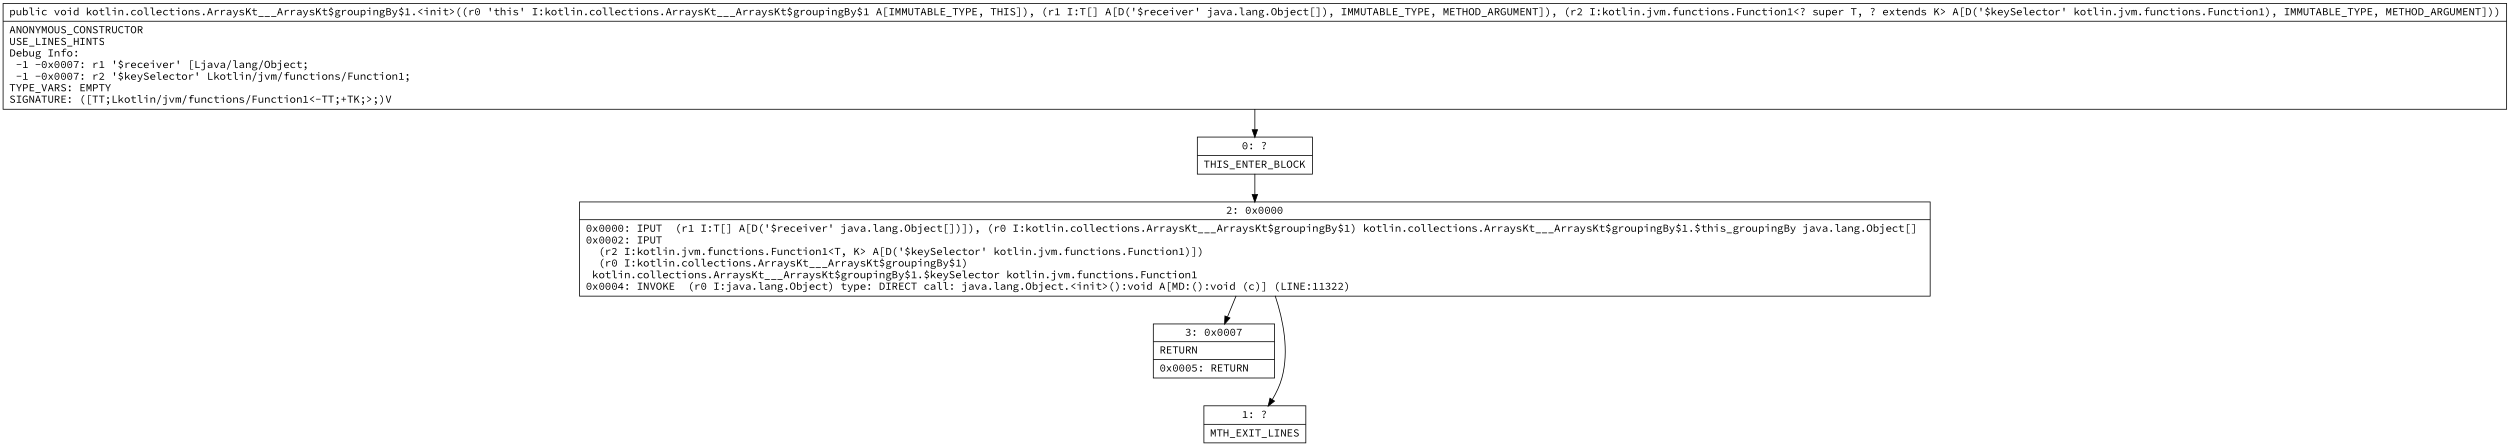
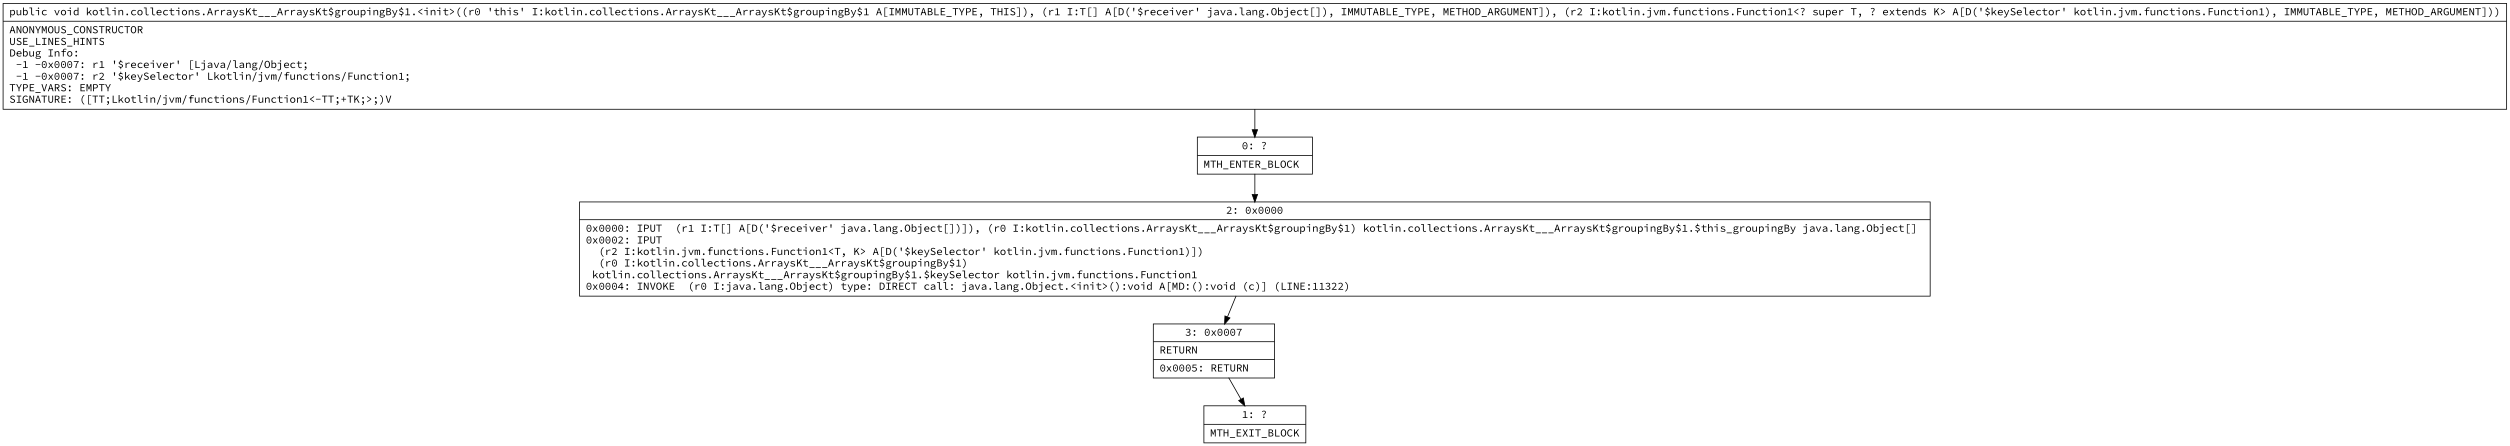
node "0: ?": text "THIS_ENTER_BLOCK" -> "MTH_ENTER_BLOCK"
edge "2: 0x0000" -> "1: ?": now "3: 0x0007" -> "1: ?"
node "1: ?": text "MTH_EXIT_LINES" -> "MTH_EXIT_BLOCK"
